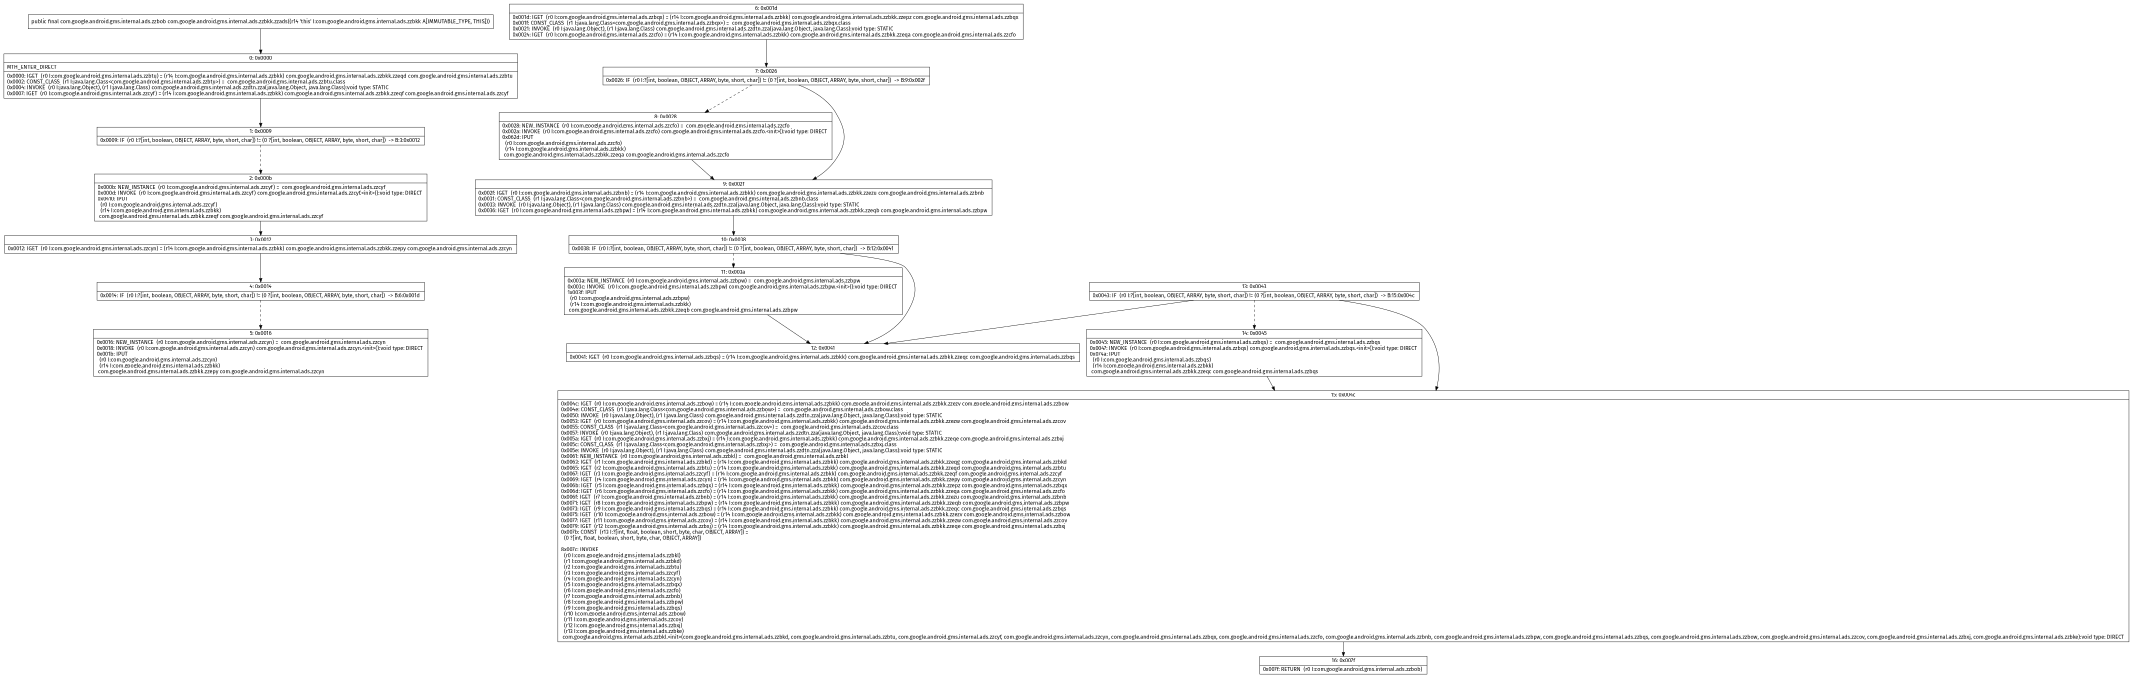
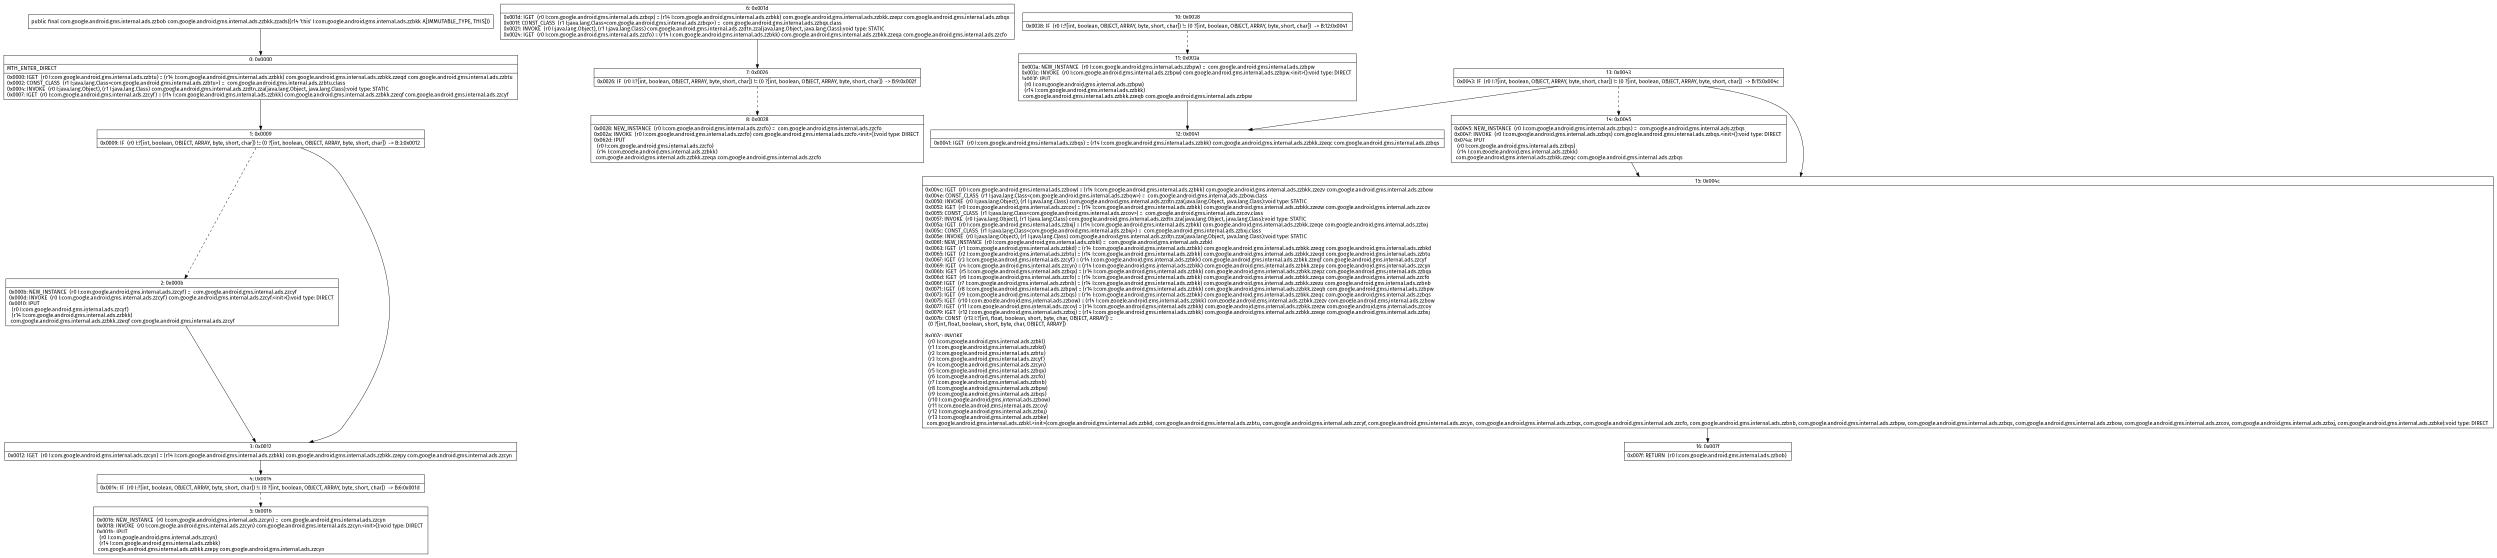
node "9: 0x002f": removed
node "2: 0x000b": text "0x0410: IPUT" -> "0x0010: IPUT"
edge "10: 0x0038" -> "12: 0x0041": removed
edge "1: 0x0009" -> "3: 0x0012": added
